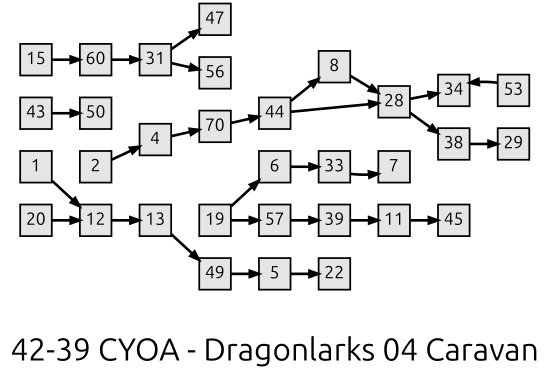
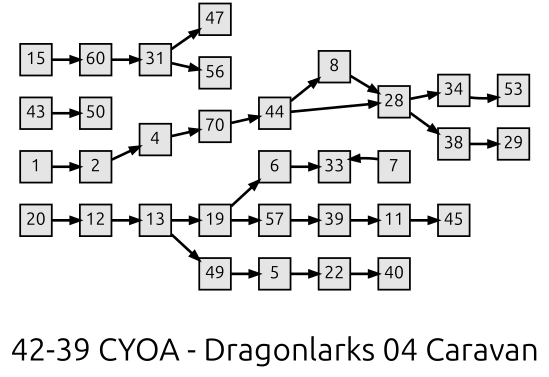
edge "53" -> "34": reversed
edge "33" -> "7": reversed
edge "1" -> "12": now "1" -> "2"
edge "13" -> "19": added
node "40": added
